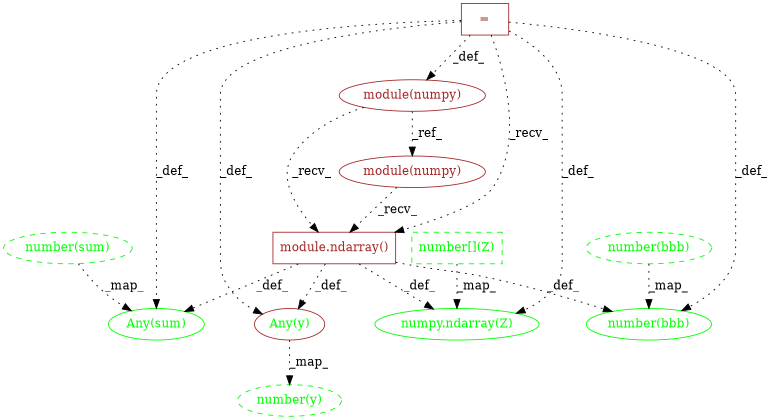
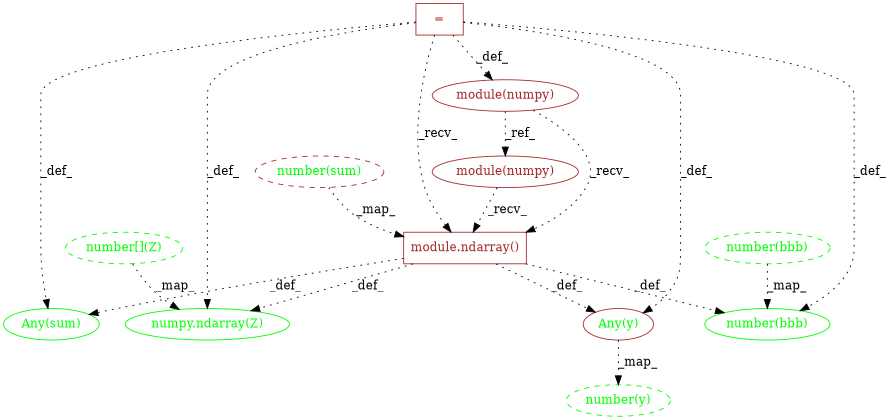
node "number(sum)": color green -> brown
node "number[](Z)": shape box -> ellipse
edge "number(sum)" -> "Any(sum)": now "number(sum)" -> "module.ndarray()"
